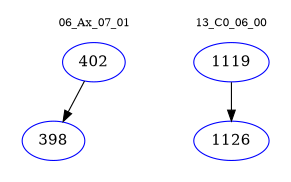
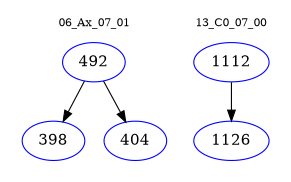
cluster "13_C0_06_00": label "13_C0_06_00" -> "13_C0_07_00"
node "402": label "402" -> "492"
node "1119": label "1119" -> "1112"
node "404": added
